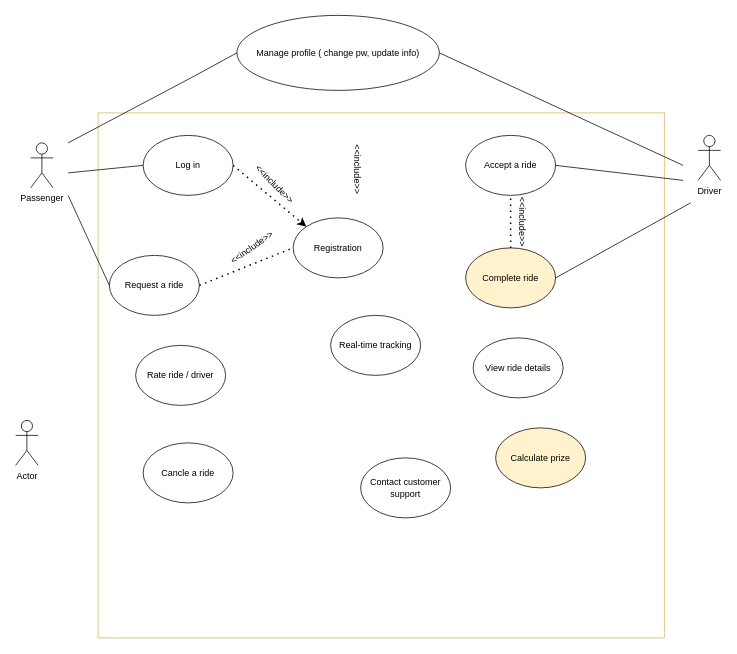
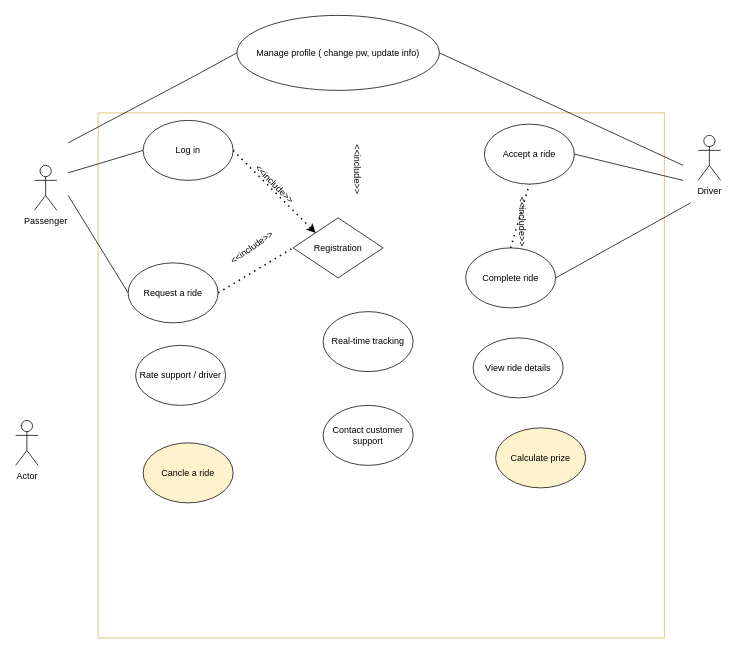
node "Passenger": moved (42, 165) -> (45, 188)
node "Log in": moved (188, 165) -> (188, 150)
node "Accept a ride": moved (510, 165) -> (529, 154)
node "Registration": shape ellipse -> diamond
node "Complete ride": fillcolor #fff2cc -> #ffffff
node "Request a ride": moved (154, 285) -> (173, 293)
node "Real-time tracking": moved (375, 345) -> (368, 342)
node "Rate ride / driver": label "Rate ride / driver" -> "Rate support / driver"
node "Cancle a ride": fillcolor #ffffff -> #fff2cc
node "Contact customer support": moved (405, 488) -> (368, 435)
